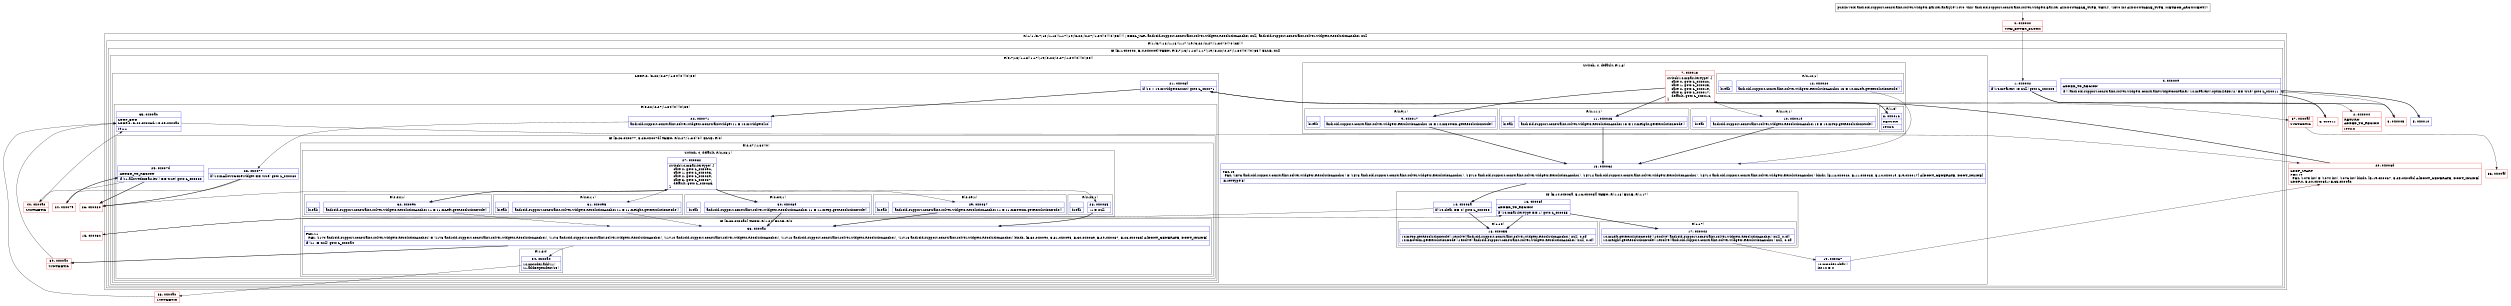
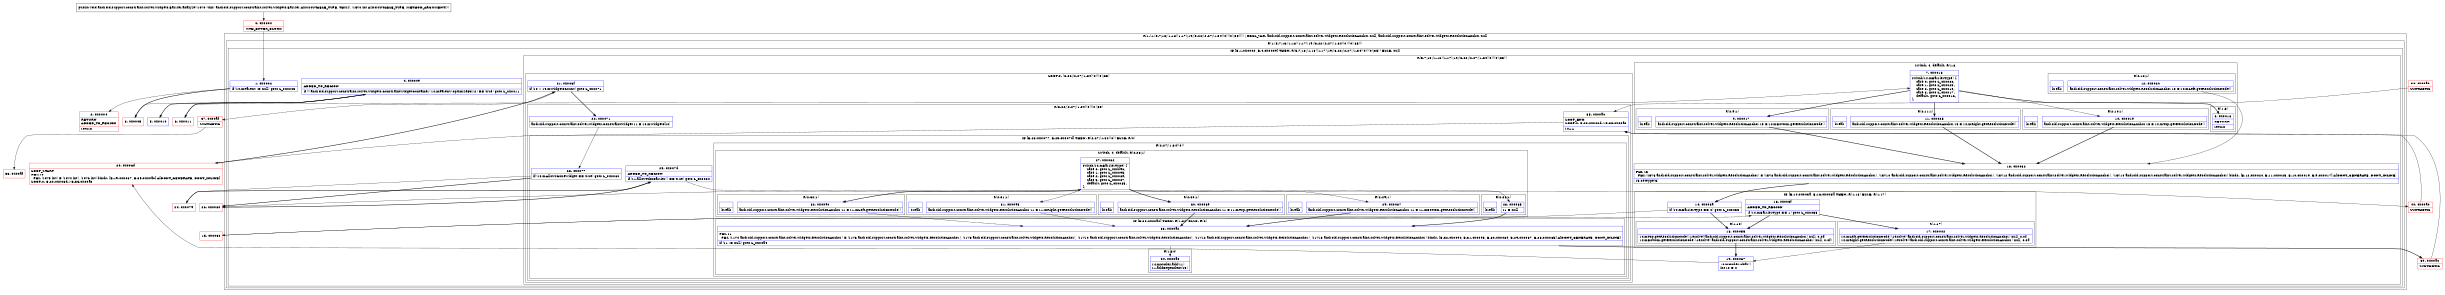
node "7: 0x0013": color red -> blue
node "14: 0x003a": text "if (r4.clear == 0) goto L_0x0055" -> "if (r4.mBarrierType == 0) goto L_0x0055"
edge "18: 0x0055" -> "19: 0x0067": added
edge "34: 0x00a4" -> "38: 0x00ac": removed
